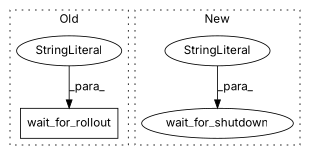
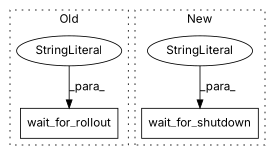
node "wait_for_shutdown": shape ellipse -> box
